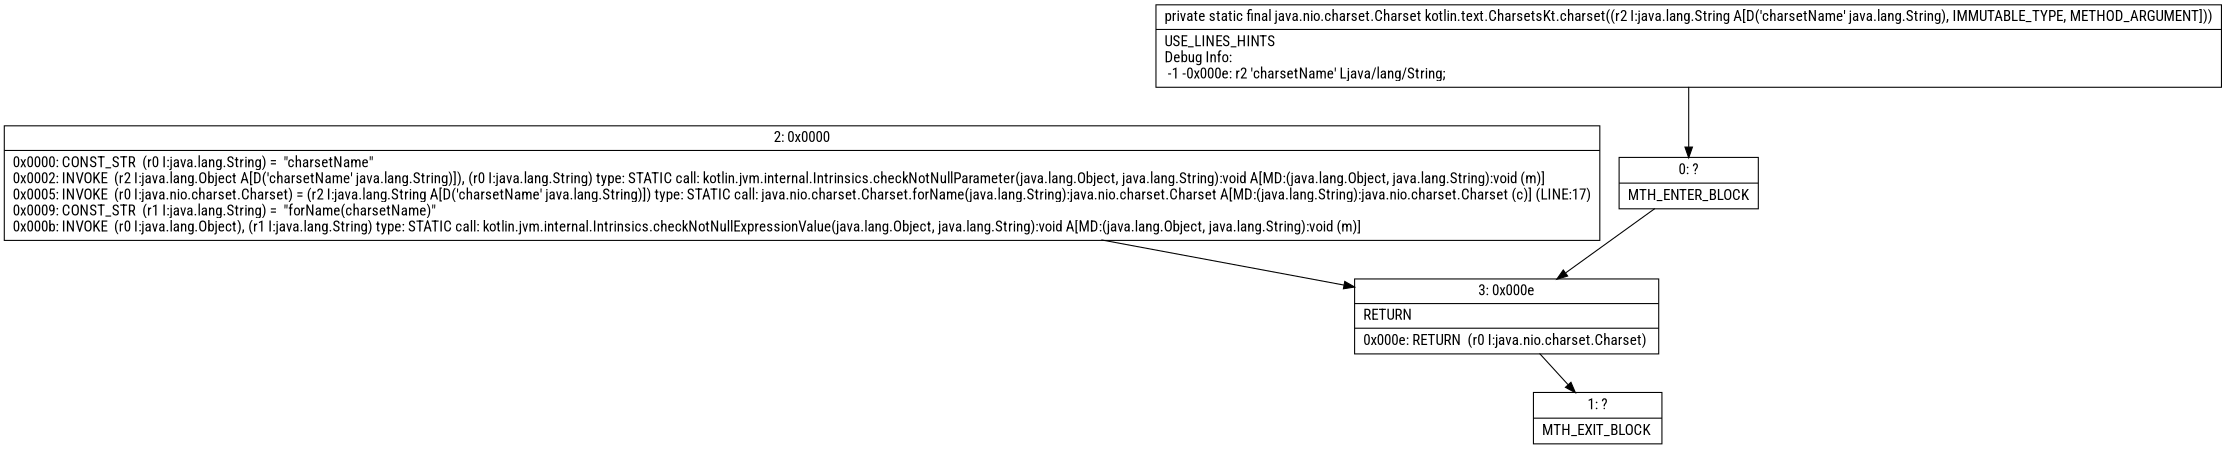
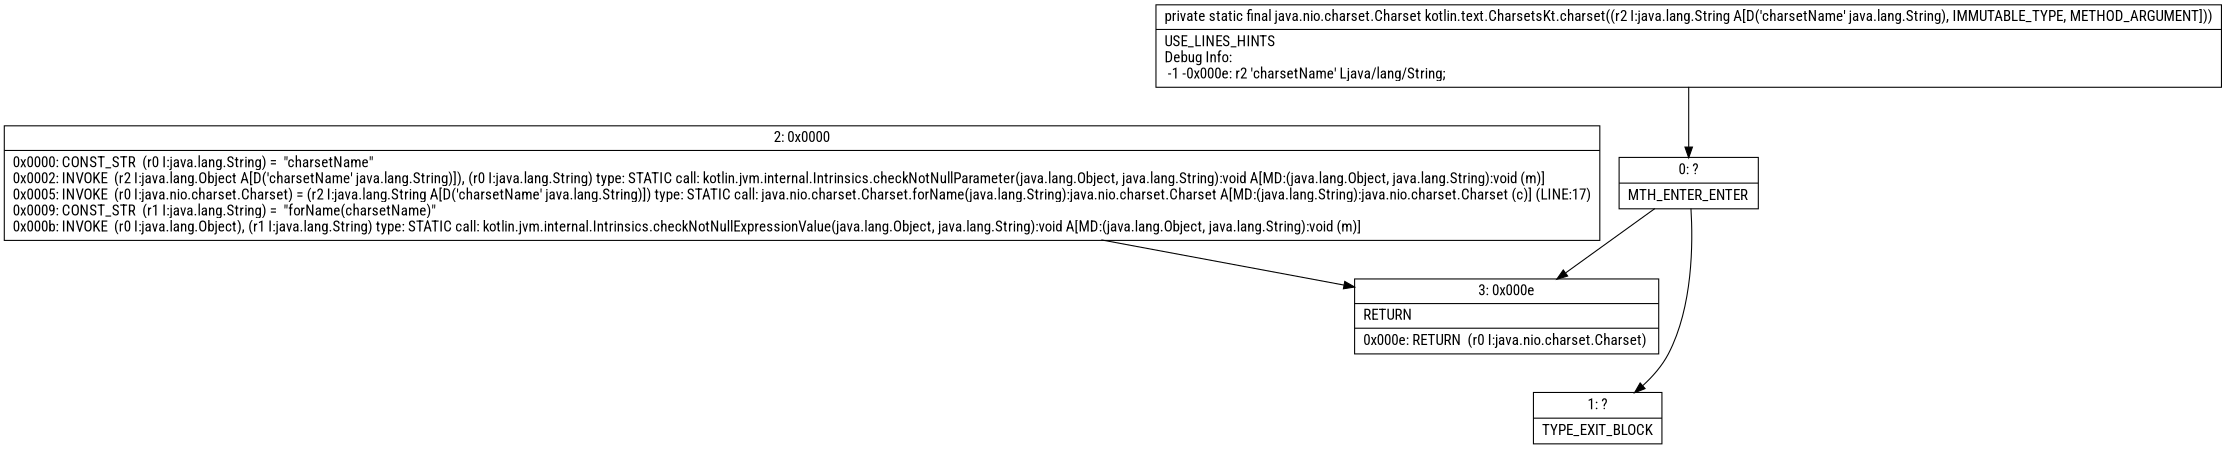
node "0: ?": text "MTH_ENTER_BLOCK" -> "MTH_ENTER_ENTER"
edge "3: 0x000e" -> "1: ?": now "0: ?" -> "1: ?"
node "1: ?": text "MTH_EXIT_BLOCK" -> "TYPE_EXIT_BLOCK"
